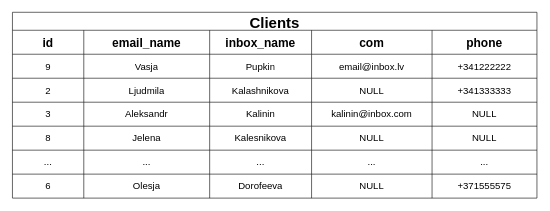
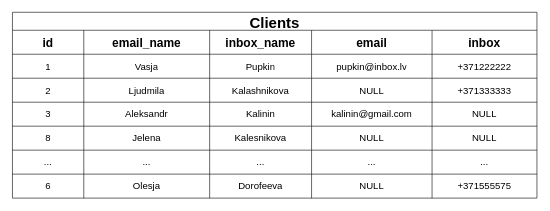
node "com": label "com" -> "email"
node "phone": label "phone" -> "inbox"
node "9": label "9" -> "1"
node "email@inbox.lv": label "email@inbox.lv" -> "pupkin@inbox.lv"
node "+341222222": label "+341222222" -> "+371222222"
node "+341333333": label "+341333333" -> "+371333333"
node "kalinin@inbox.com": label "kalinin@inbox.com" -> "kalinin@gmail.com"
